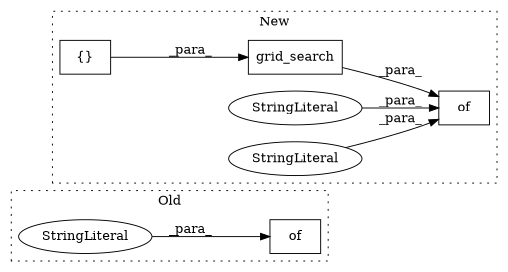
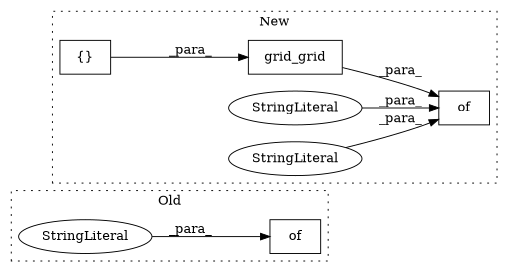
node "grid_search": label "grid_search" -> "grid_grid"
